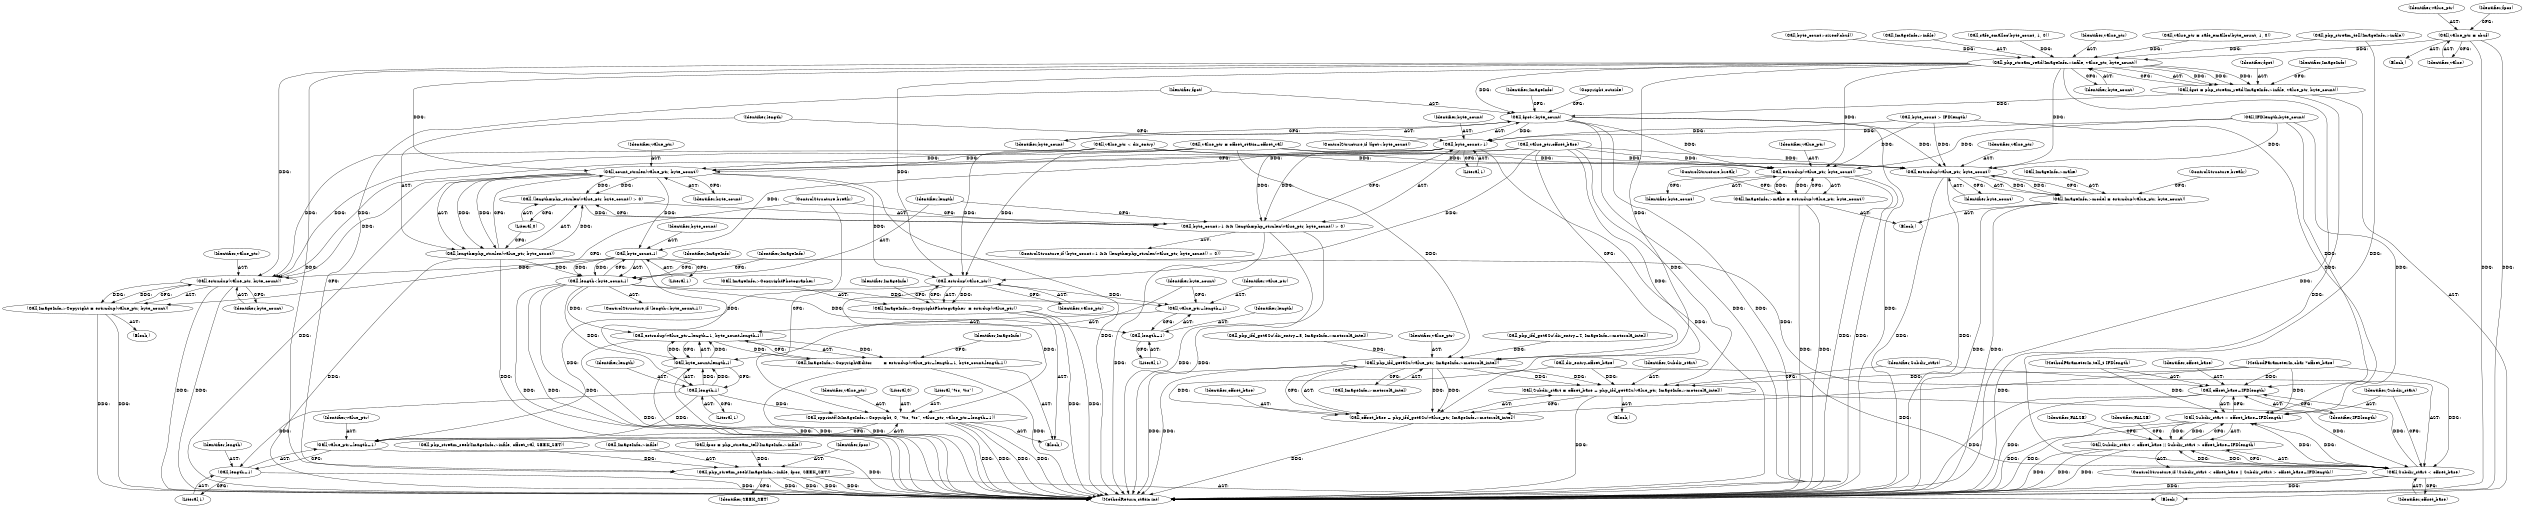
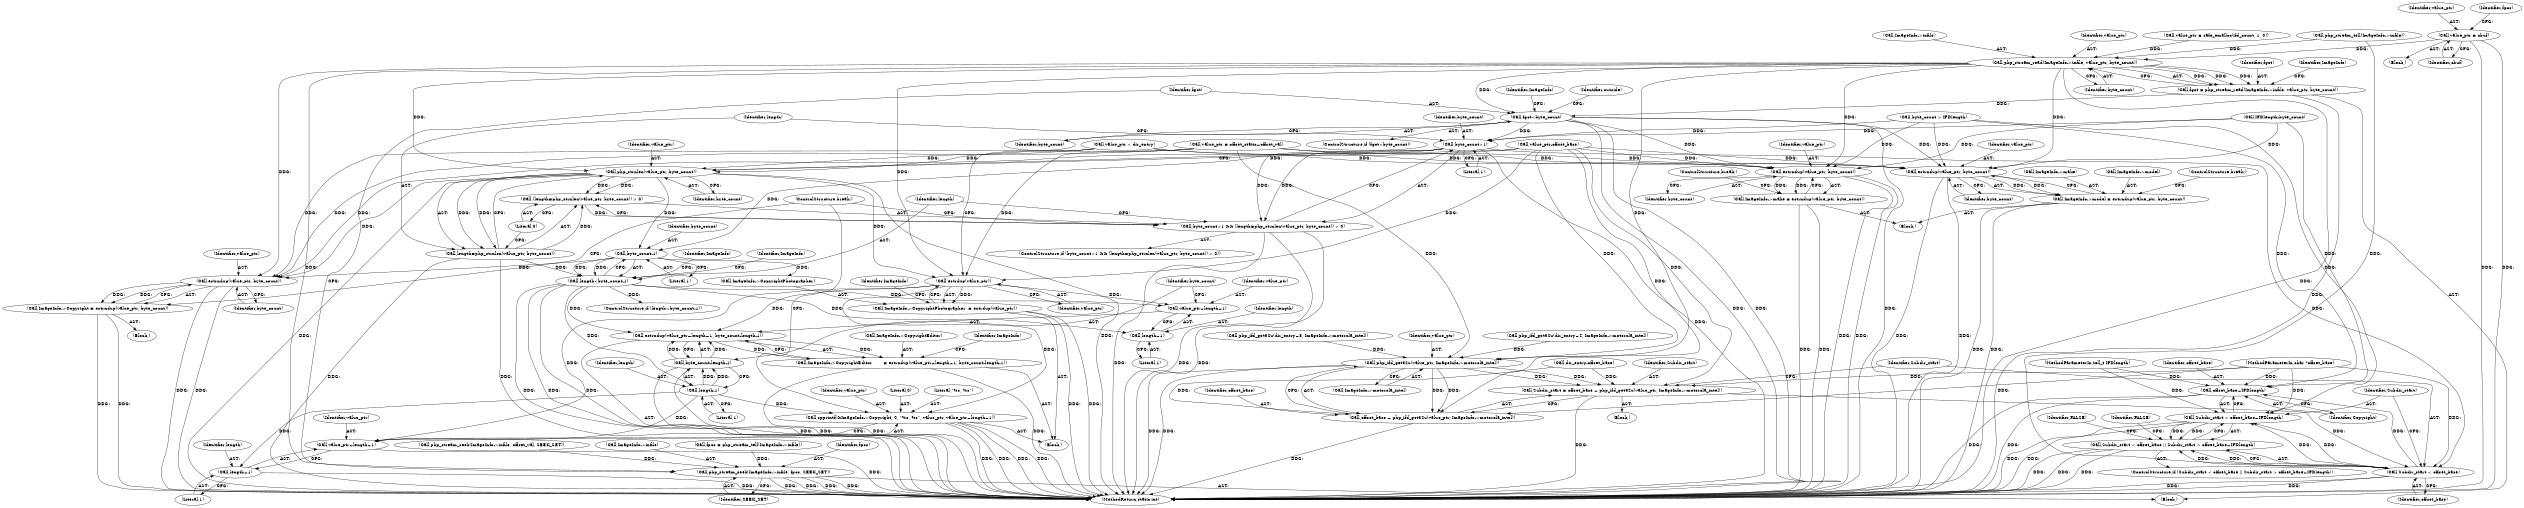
node "(Call,byte_count>sizeof(cbuf))": removed
node "(Call,safe_emalloc(byte_count, 1, 0))": removed
node "(Call,value_ptr = safe_emalloc(byte_count, 1, 0))": label "(Call,value_ptr = safe_emalloc(byte_count, 1, 0))" -> "(Call,value_ptr = safe_emalloc(ifd_count, 1, 0))"
node "(Identifier,value)": label "(Identifier,value)" -> "(Identifier,cbuf)"
node "(Copyright,outside)": label "(Copyright,outside)" -> "(Identifier,outside)"
edge "(ControlStructure,if (fgot<byte_count))" -> "(Call,fgot<byte_count)": reversed
node "(Call,count_strnlen(value_ptr, byte_count))": label "(Call,count_strnlen(value_ptr, byte_count))" -> "(Call,php_strnlen(value_ptr, byte_count))"
node "(Call,ImageInfo->model)": added
edge "(Call,value_ptr < dir_entry)" -> "(Call,estrdup(value_ptr))": label "DDG: " -> "CFG: "
edge "(Call,value_ptr-offset_base)" -> "(Call,php_ifd_get32u(value_ptr, ImageInfo->motorola_intel))": label "CFG: " -> "DDG: "
edge "(Call,length=php_strnlen(value_ptr, byte_count))" -> "(Call,offset_base+IFDlength)": now "(Call,byte_count > IFDlength)" -> "(Call,offset_base+IFDlength)"
edge "(Call,IFDlength-byte_count)" -> "(Call,Subdir_start > offset_base+IFDlength)": removed, label "DDG:"
edge "(Call,length<byte_count-1)" -> "(ControlStructure,if (length<byte_count-1))": label "AST: " -> "DDG: "
edge "(Call,estrdup(value_ptr))" -> "(Call,estrndup(value_ptr+length+1, byte_count-length-1))": added, label "DDG:"
edge "(Call,byte_count-1)" -> "(Call,byte_count-length-1)": now "(Call,byte_count-1)" -> "(Call,ImageInfo->CopyrightPhotographer)"
node "(Call,ImageInfo->CopyrightEditor)": added
edge "(MethodParameterIn,tell_t IFDlength)" -> "(Call,offset_base+IFDlength)": label "AST: " -> "DDG: "
edge "(Call,estrndup(value_ptr+length+1, byte_count-length-1))" -> "(MethodReturn,static int)": label "DDG: " -> "AST: "
node "(Identifier,IFDlength)": label "(Identifier,IFDlength)" -> "(Identifier,Copyright)"
edge "(Call,dir_entry-offset_base)" -> "(Call,Subdir_start < offset_base)": now "(Call,byte_count>1)" -> "(Call,Subdir_start < offset_base)"
edge "(Identifier,SEEK_SET)" -> "(Call,php_stream_seek(ImageInfo->infile, fpos, SEEK_SET))": added, label "AST:"
